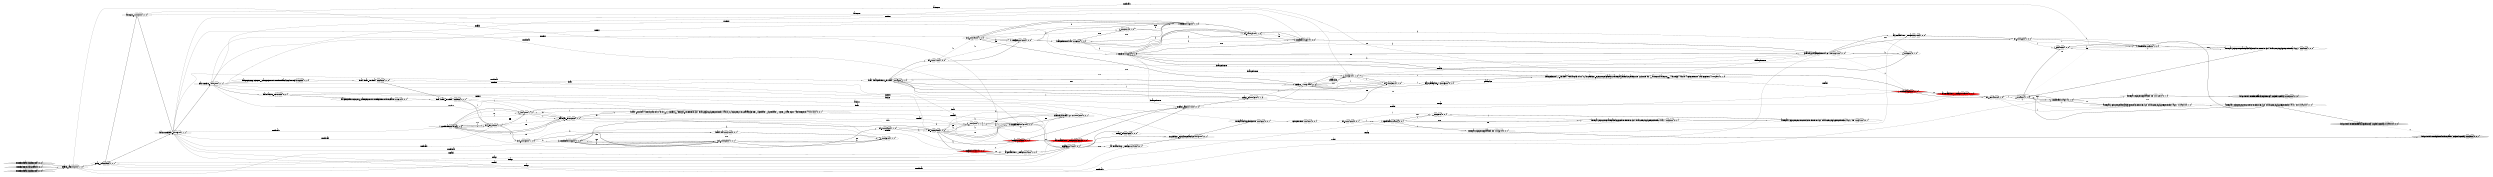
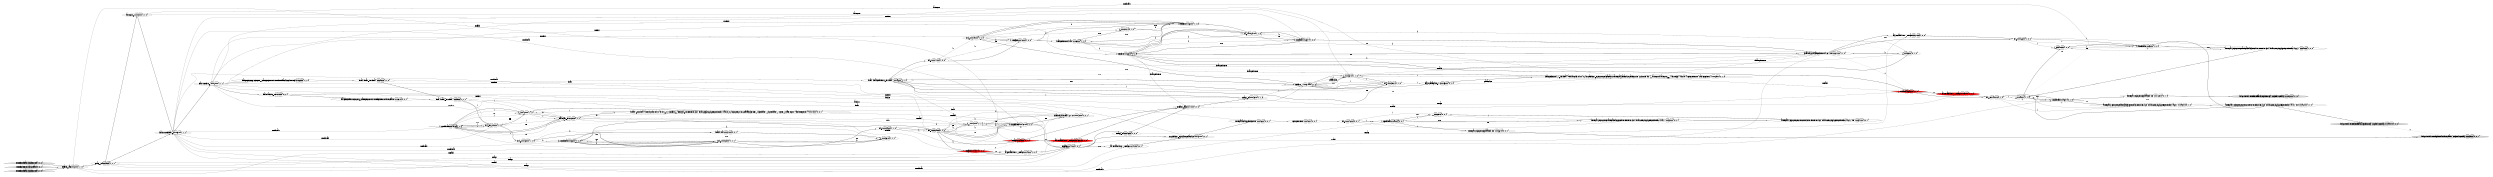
edge "testFailed = false@@@47@@@['1', '1', '0']" -> "k < numOfPuts@@@85@@@['1', '1', '0']": reversed
